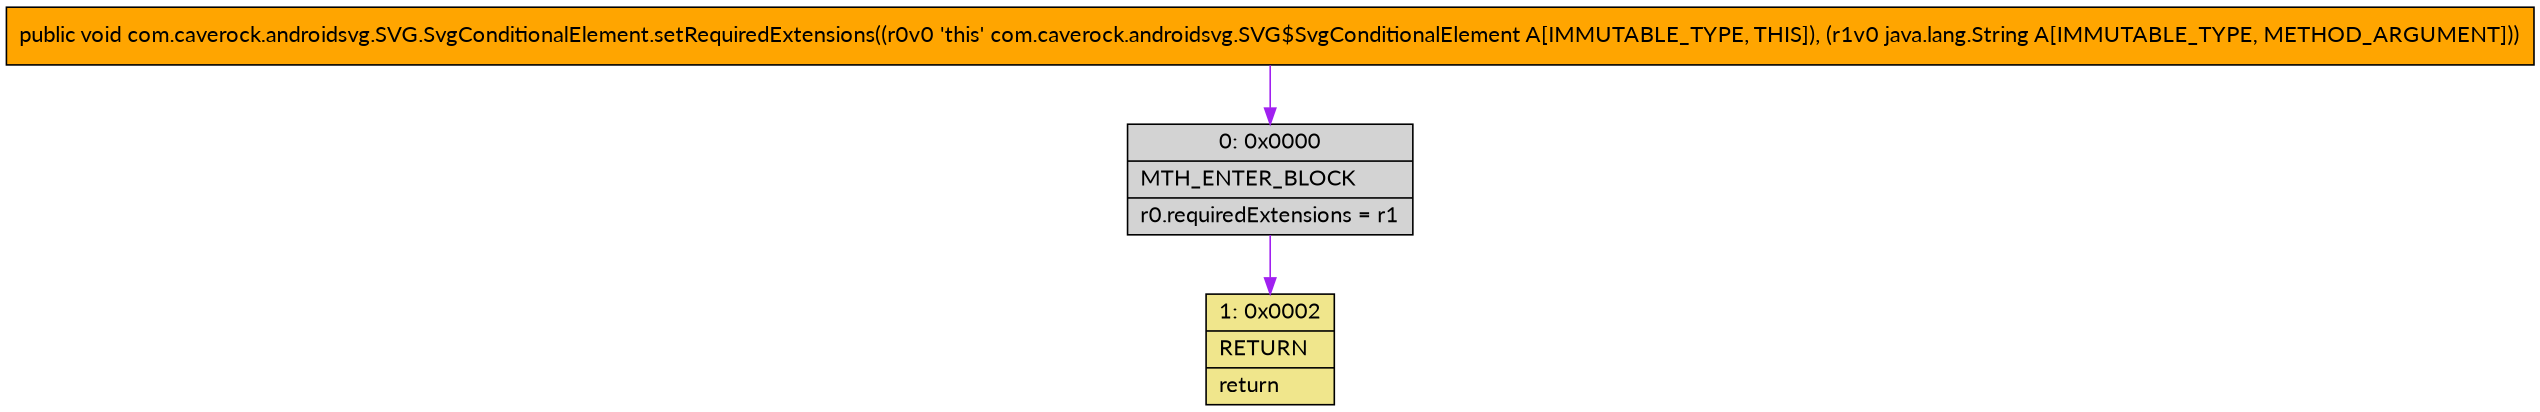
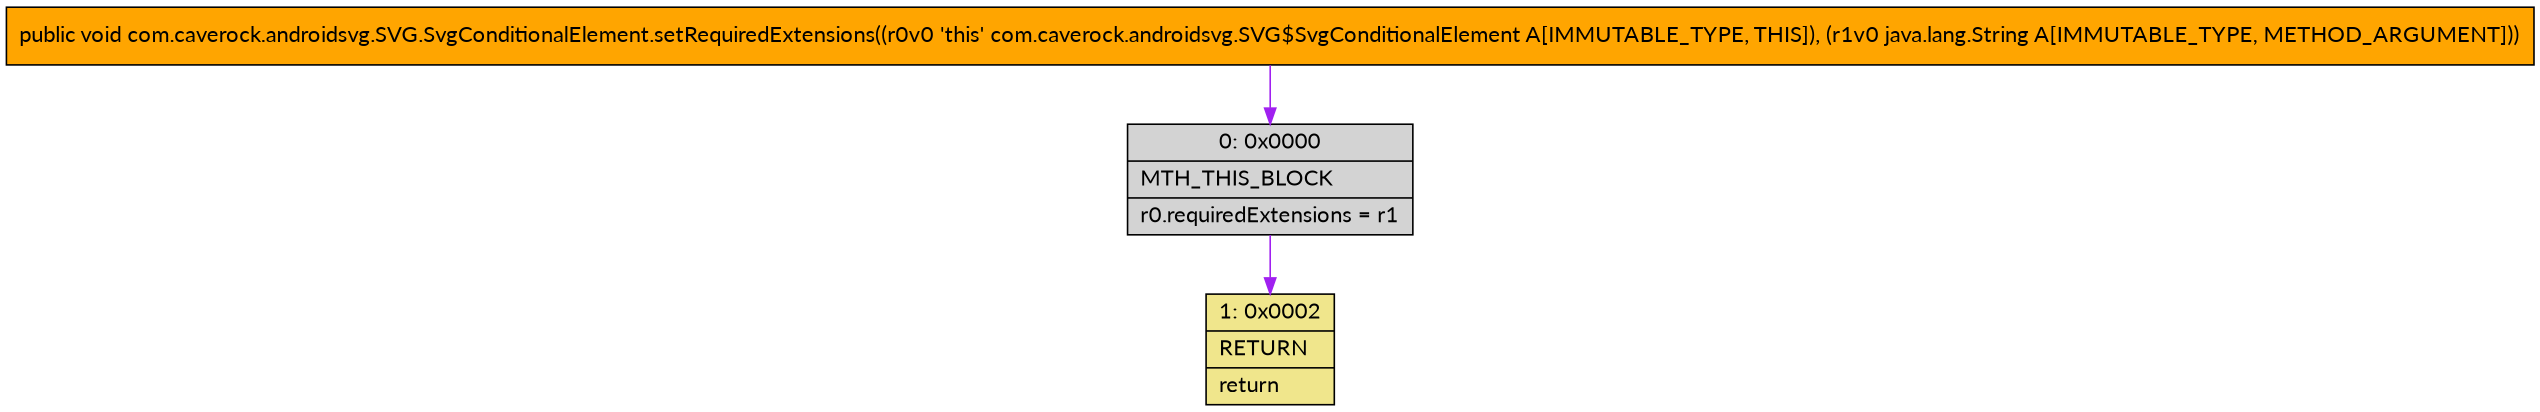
node "0: 0x0000": text "MTH_ENTER_BLOCK" -> "MTH_THIS_BLOCK"
